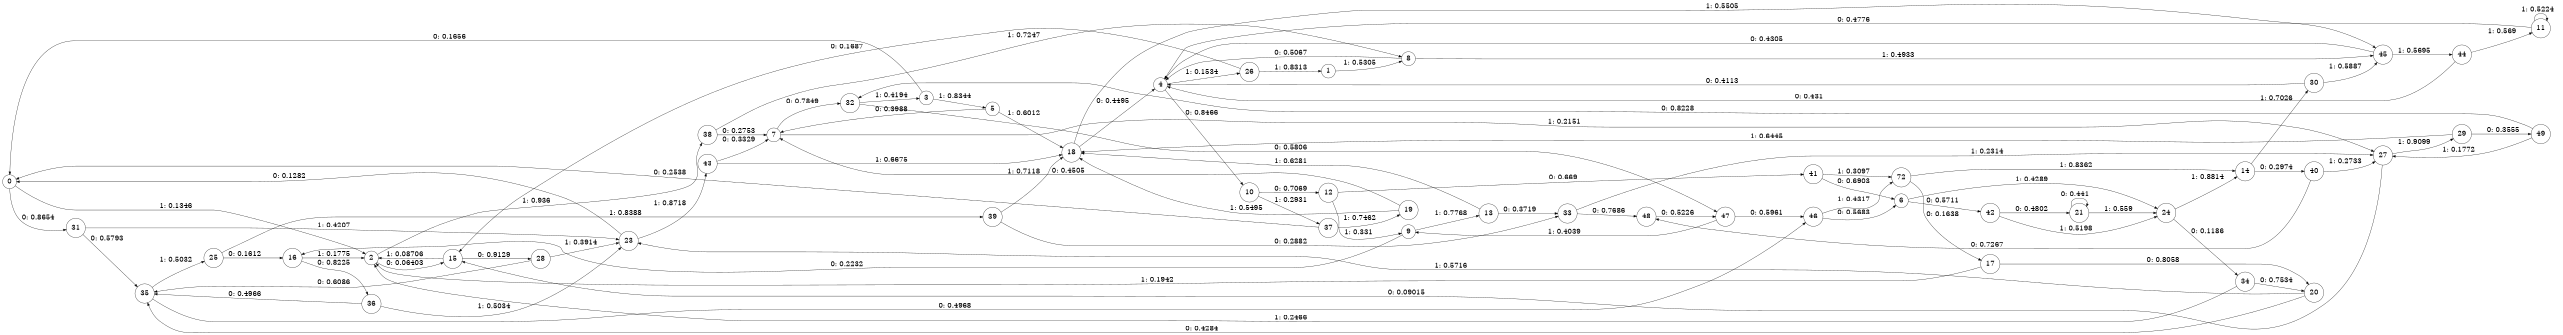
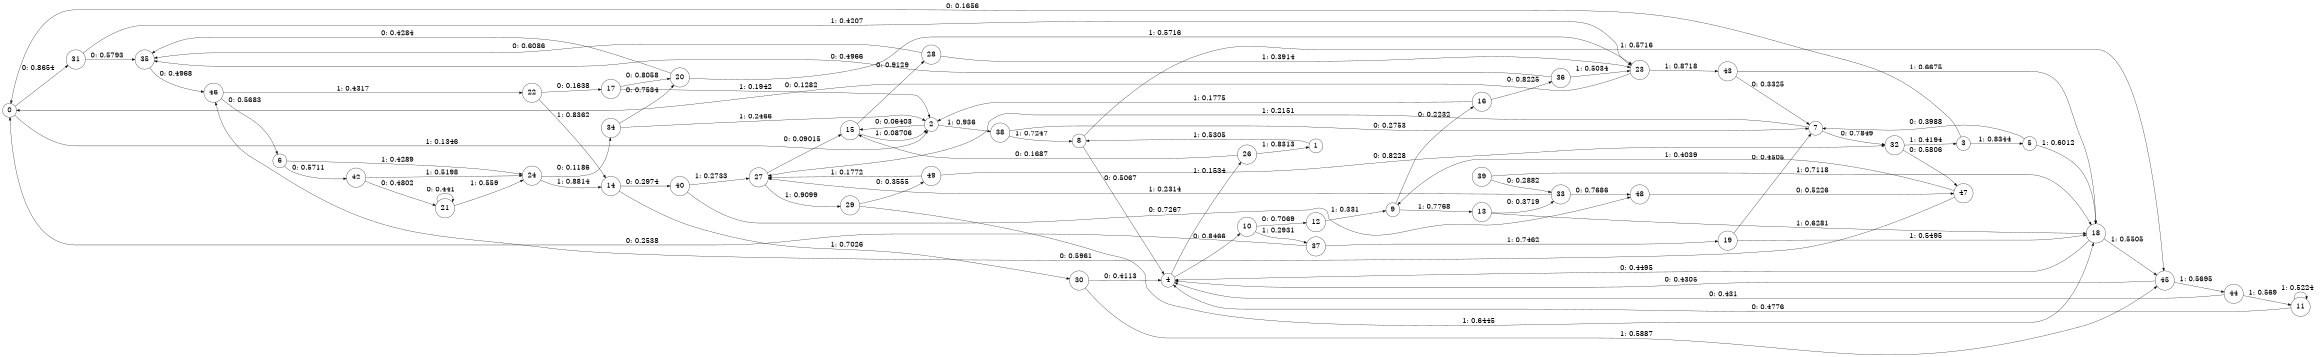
edge "8" -> "45": label "1: 0.4933   " -> "1: 0.5716   "
edge "43" -> "7": label "0: 0.3329   " -> "0: 0.3325   "
node "41": removed
node "72": label "72" -> "22"
node "25": removed
